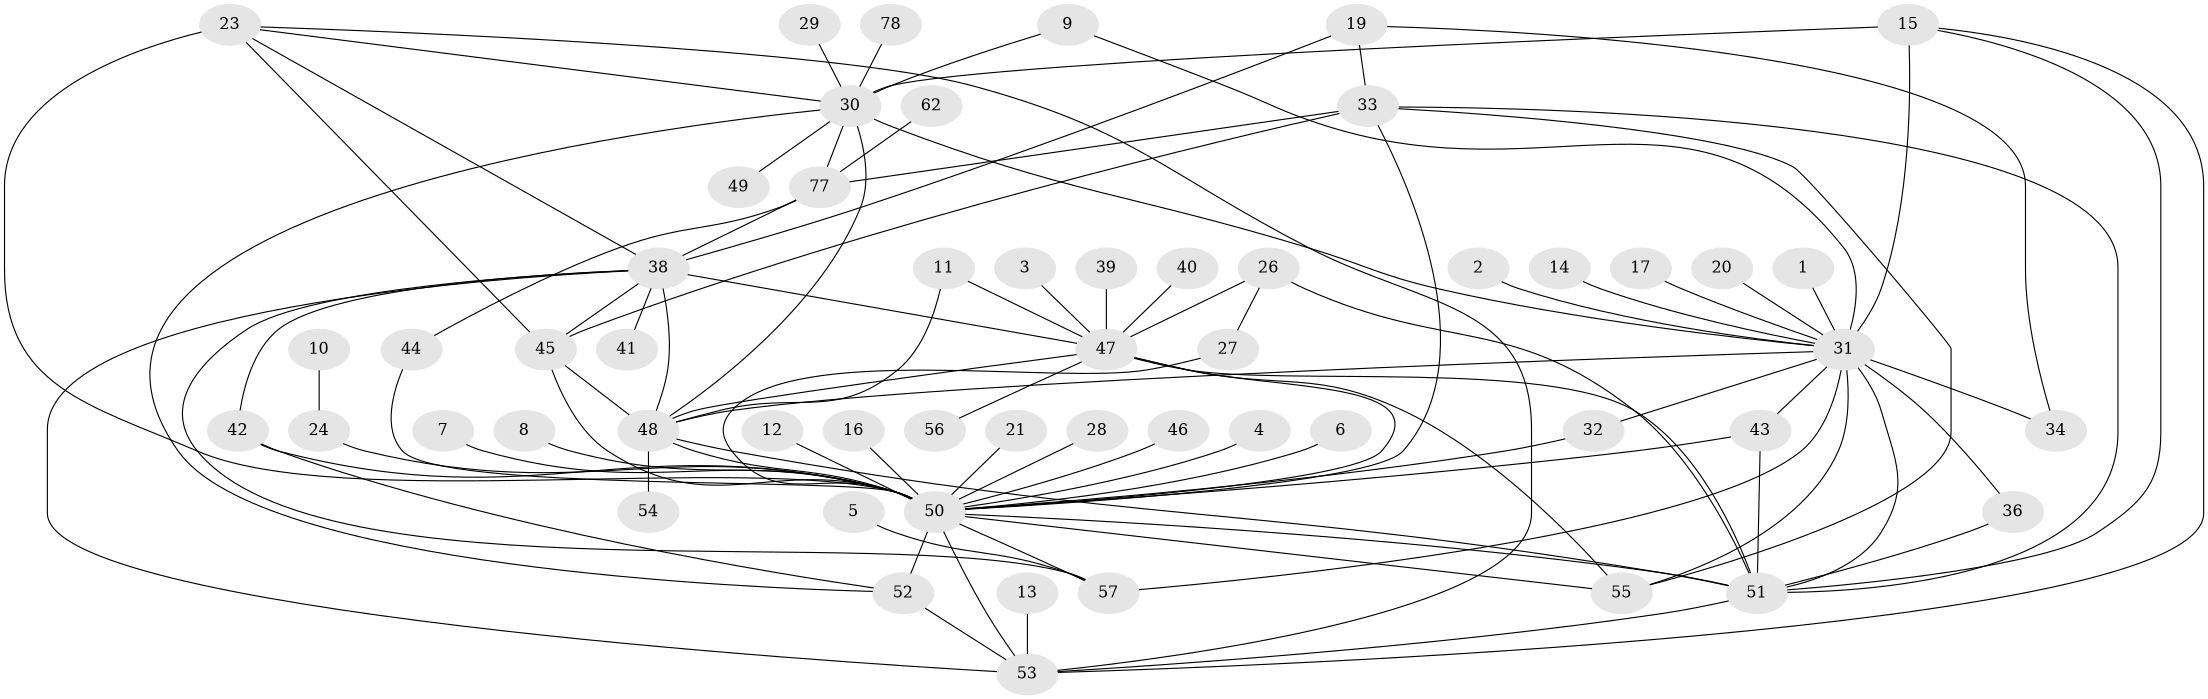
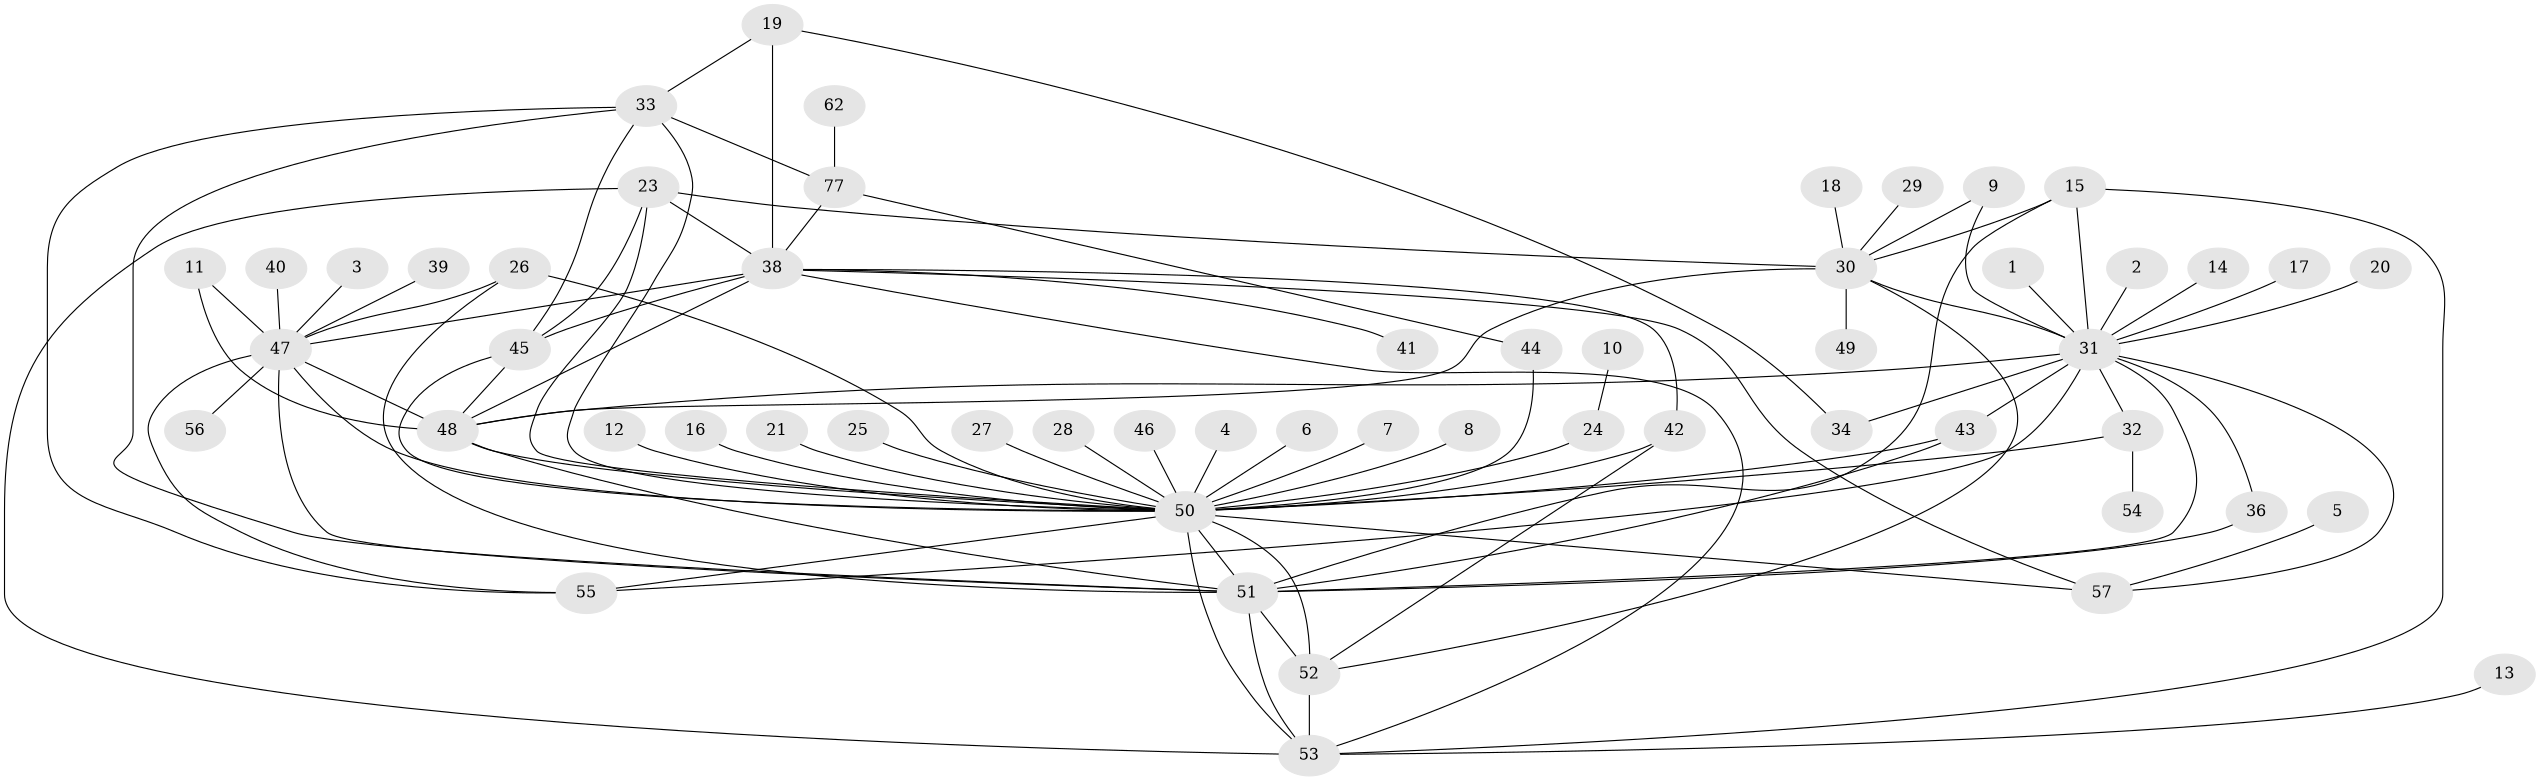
node "78": label "78" -> "18"
edge "30" -- "77": removed
edge "26" -- "27": now "26" -- "50"
node "25": added
edge "48" -- "54": now "32" -- "54"
edge "51" -- "52": added
